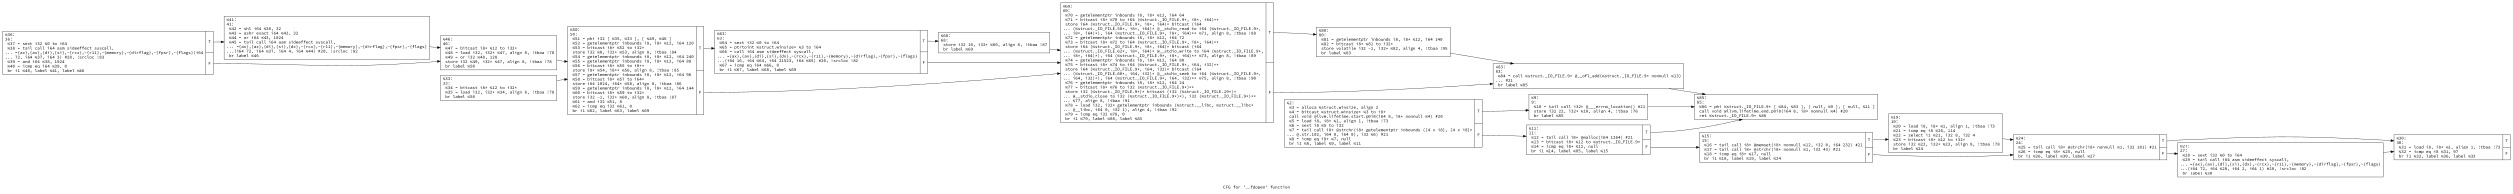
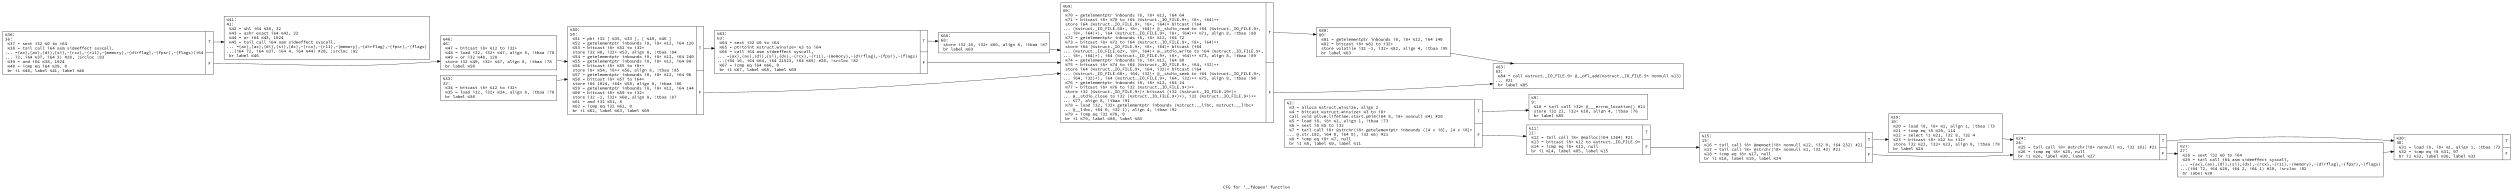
edge "%41:" -> "%46:": removed
node "%85:": removed
